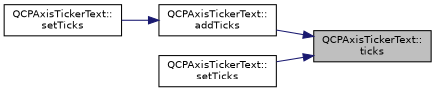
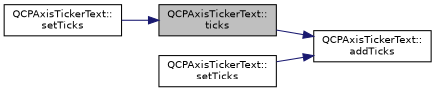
edge "QCPAxisTickerText:: addTicks" -> "QCPAxisTickerText:: ticks": reversed
